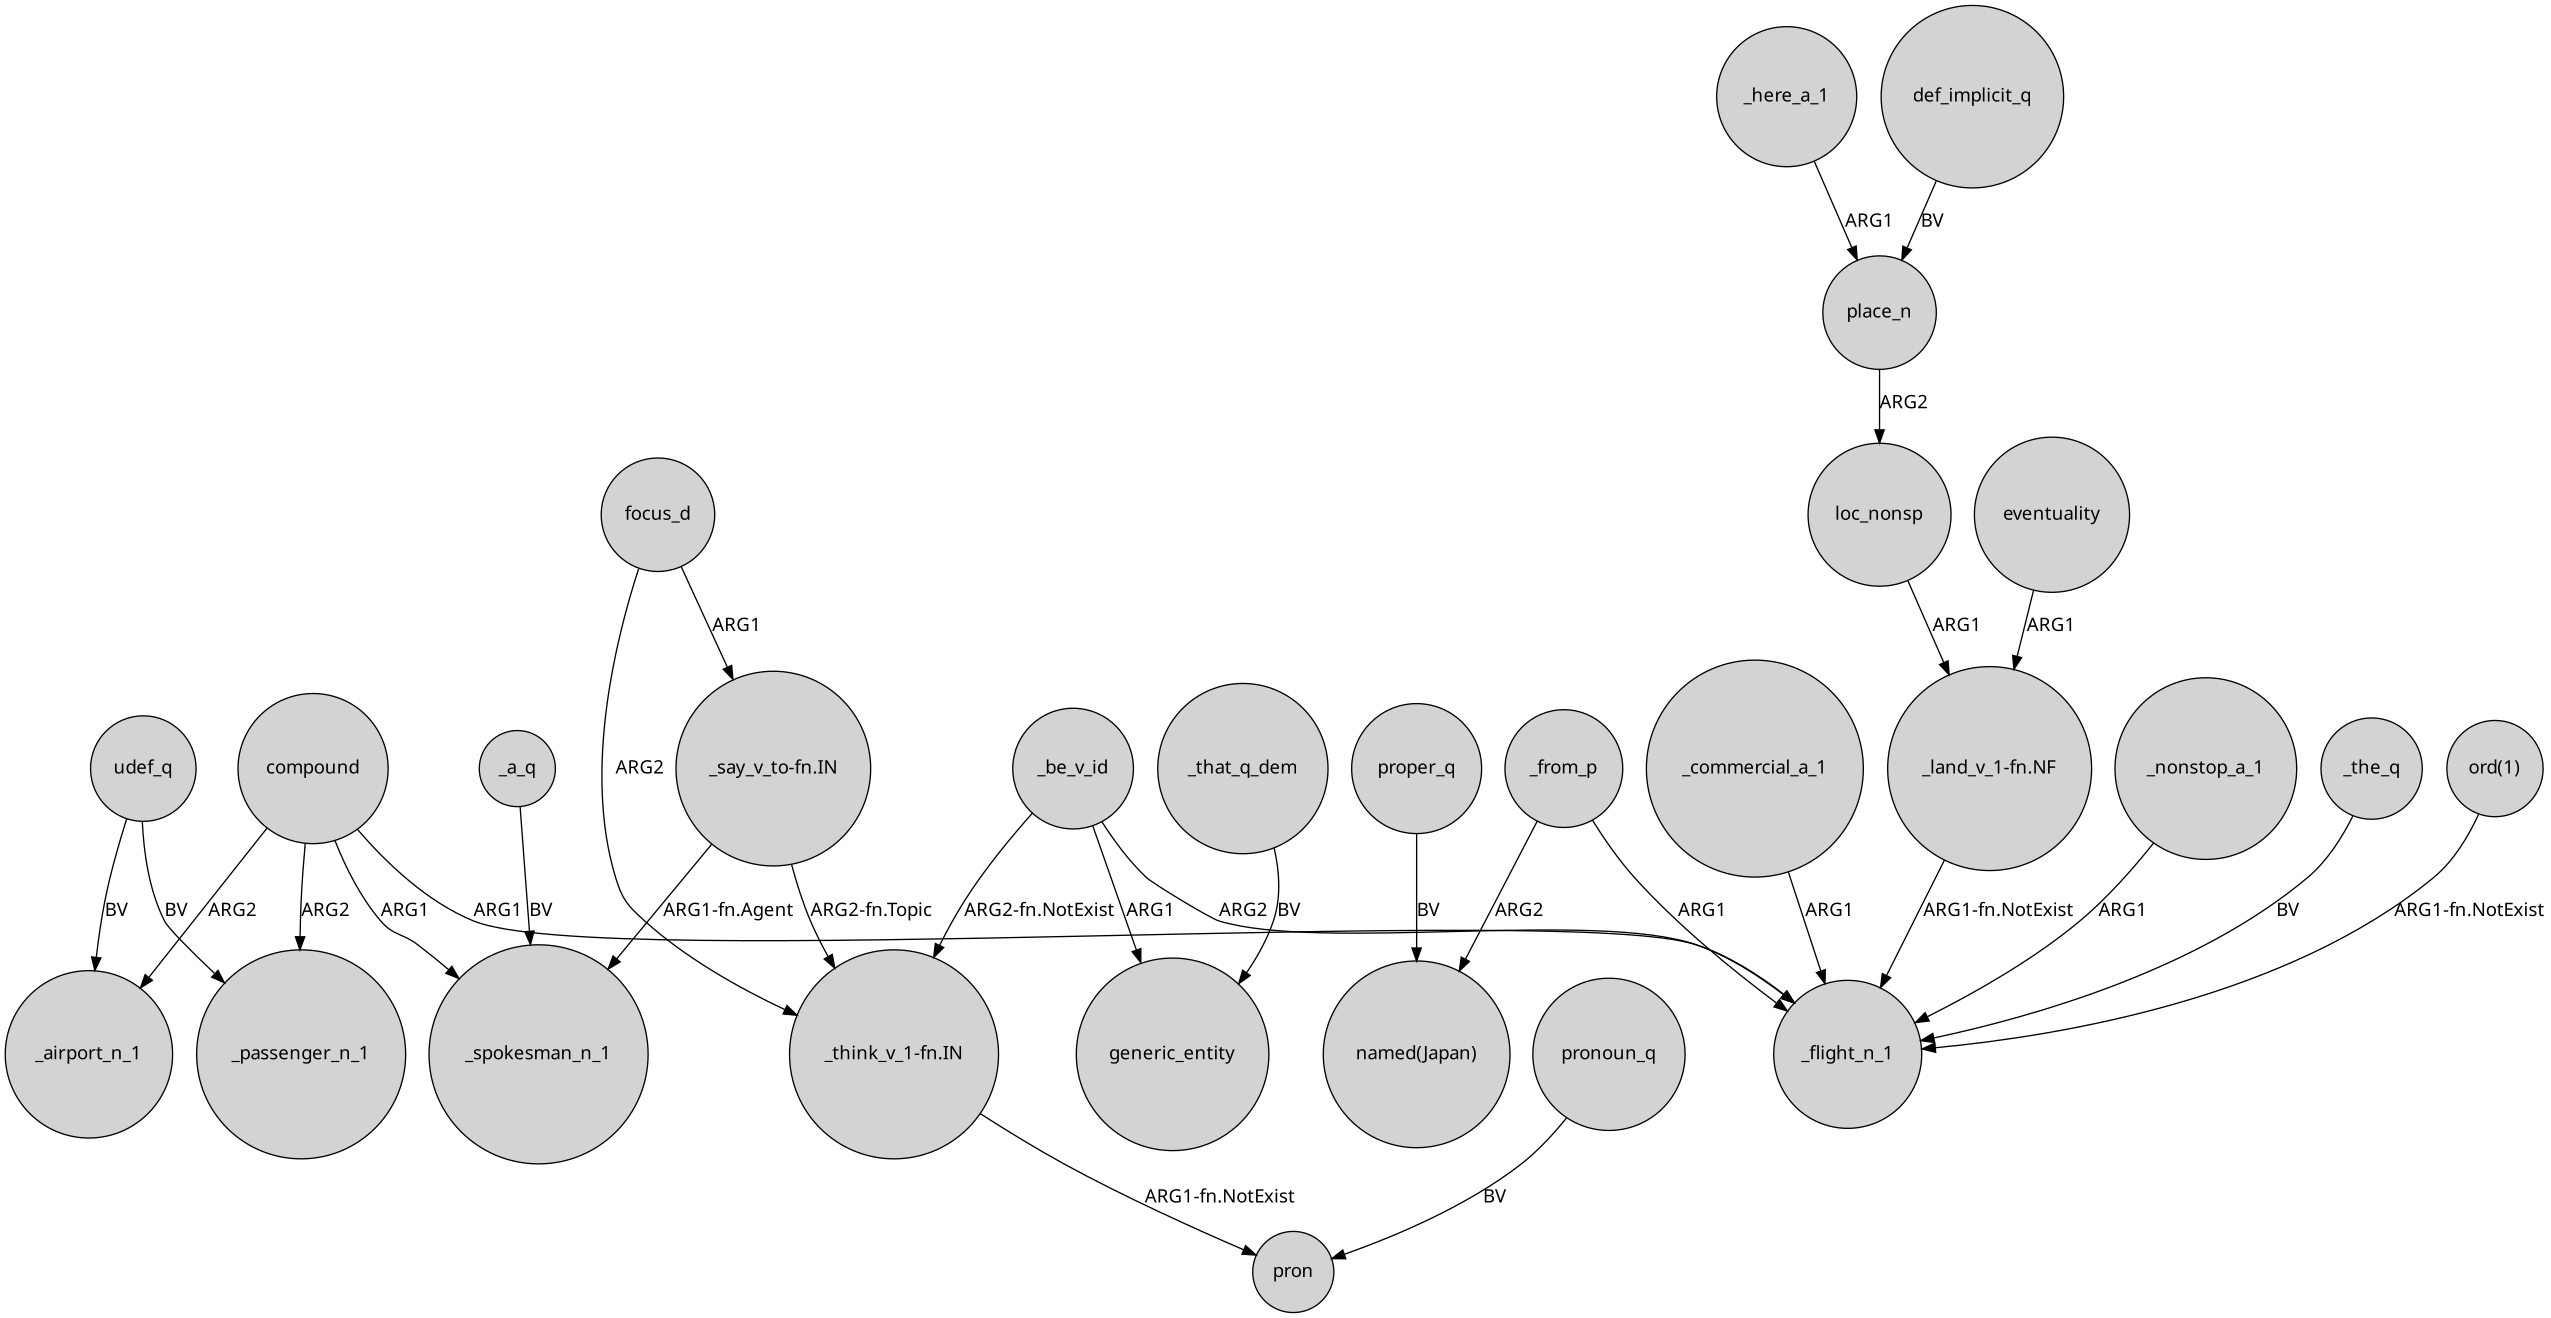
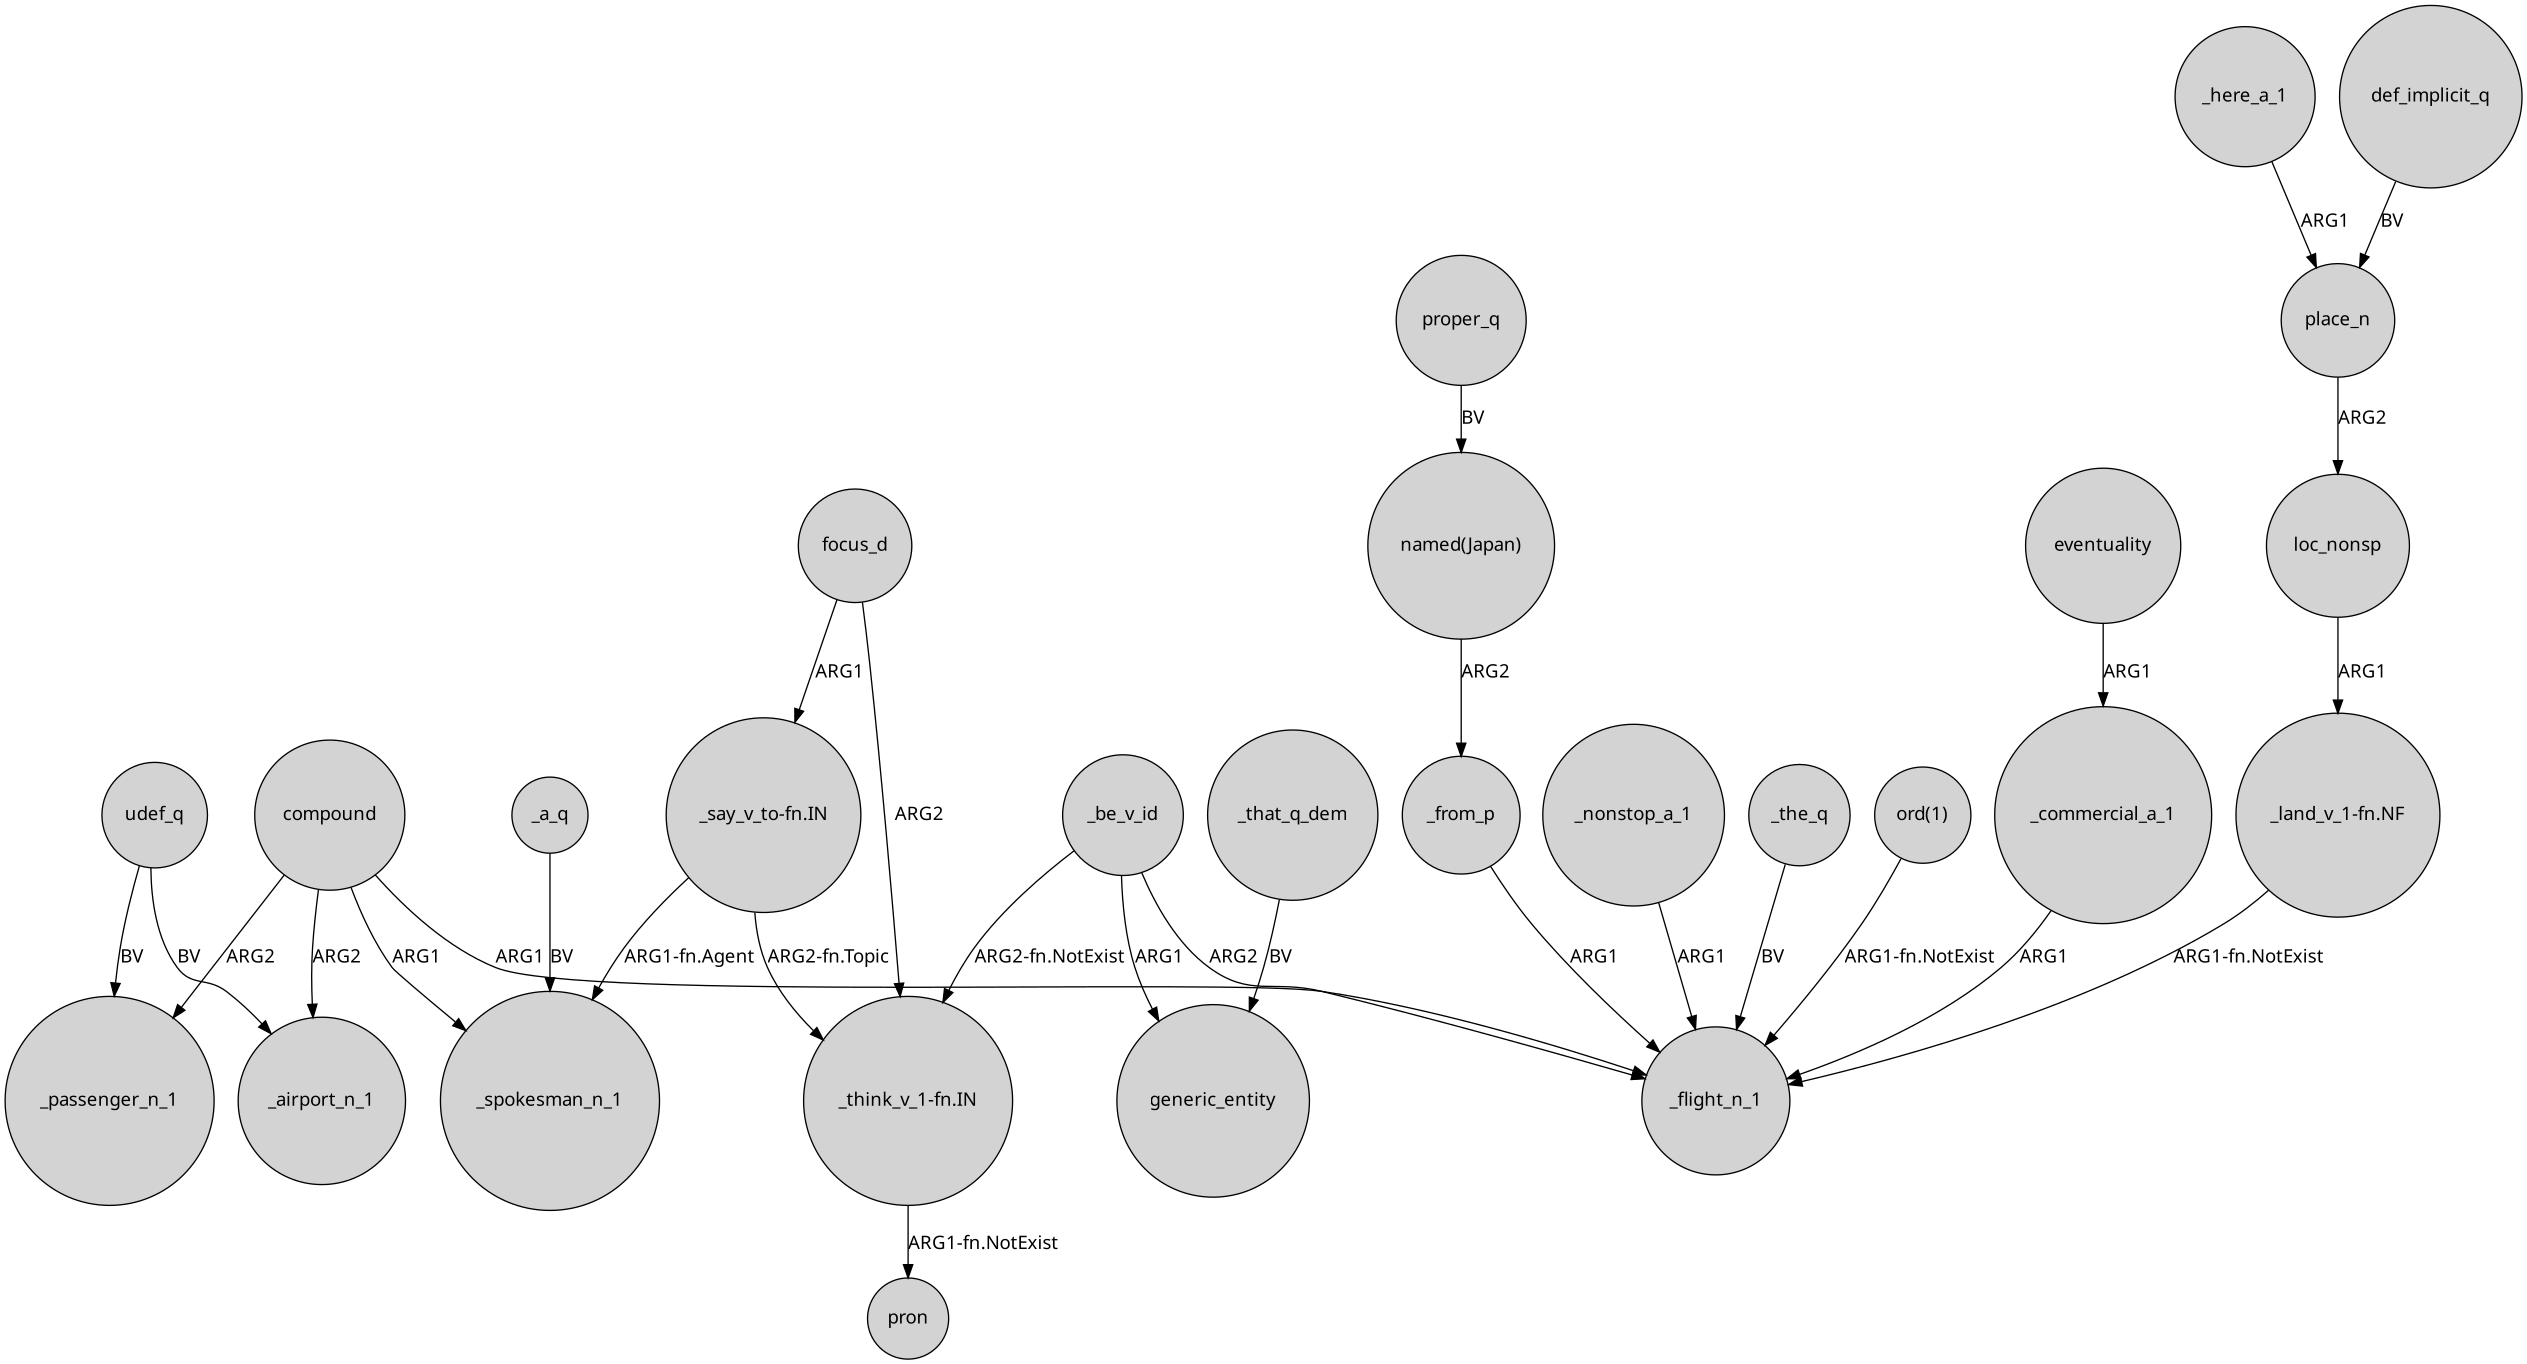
edge "eventuality" -> "_land_v_1-fn.NF": now "eventuality" -> "_commercial_a_1"
edge "_from_p" -> "named(Japan)": reversed
node "pronoun_q": removed
